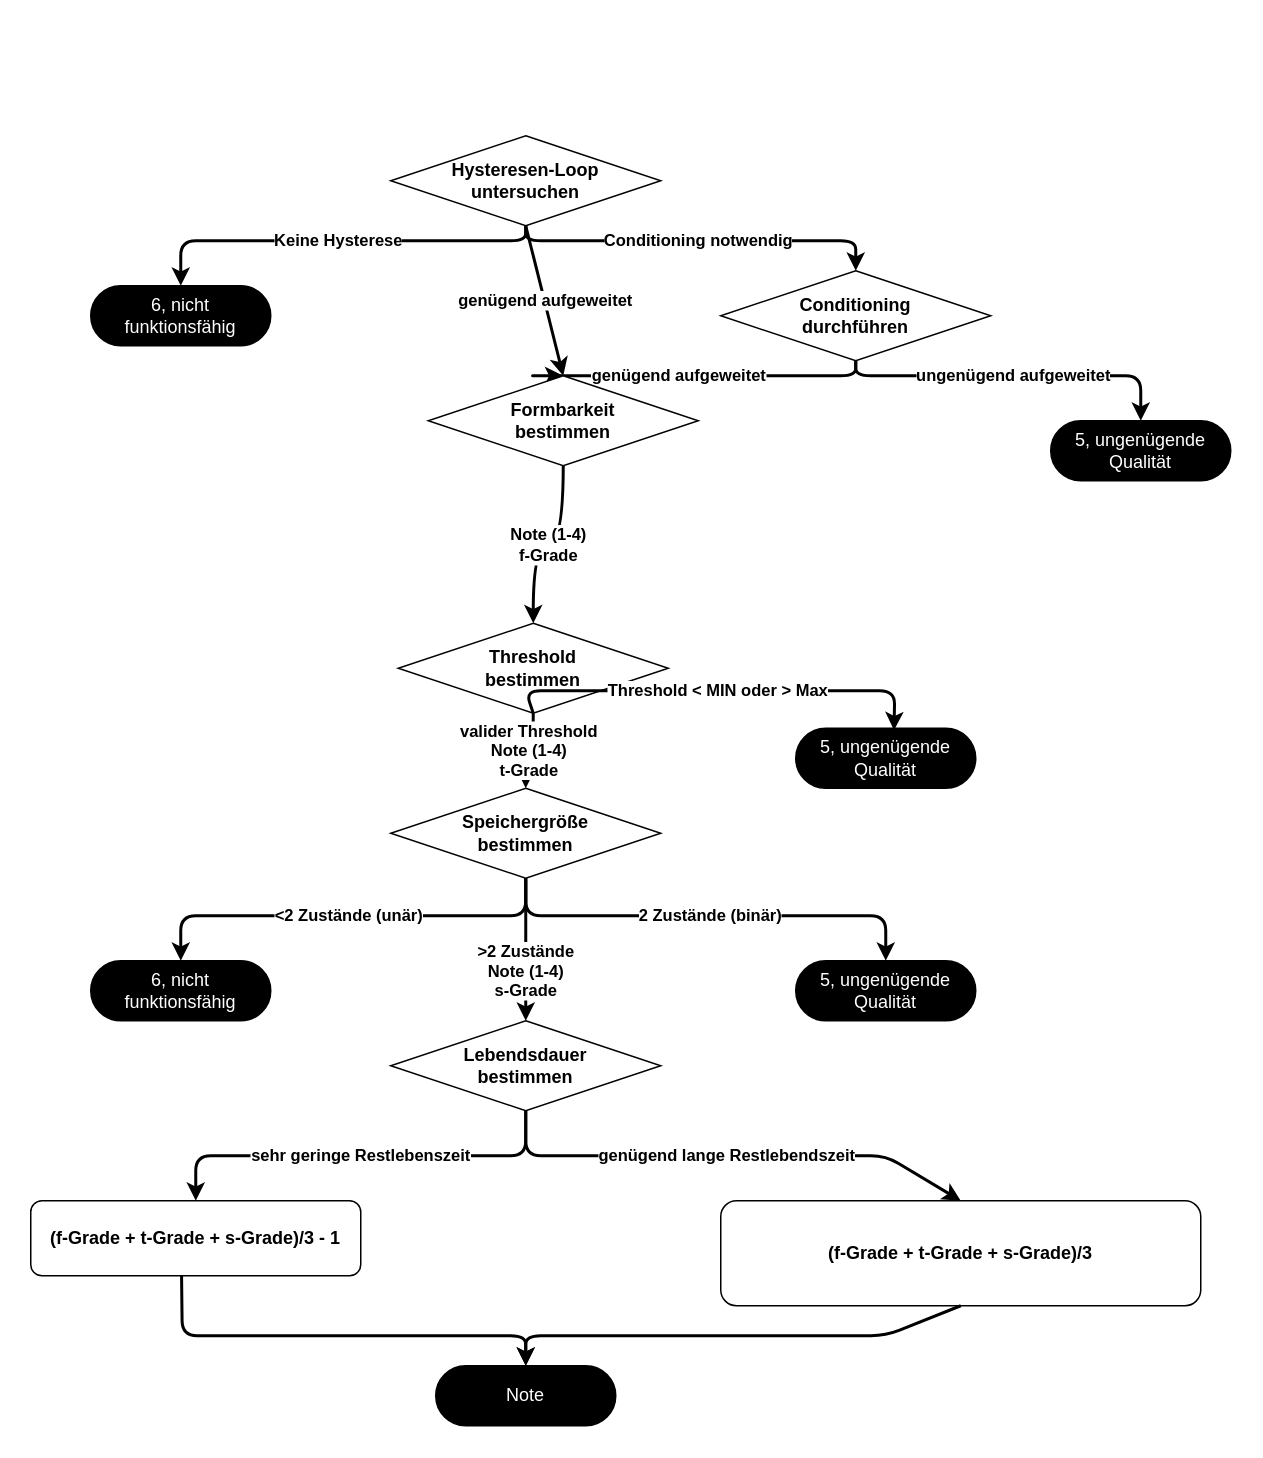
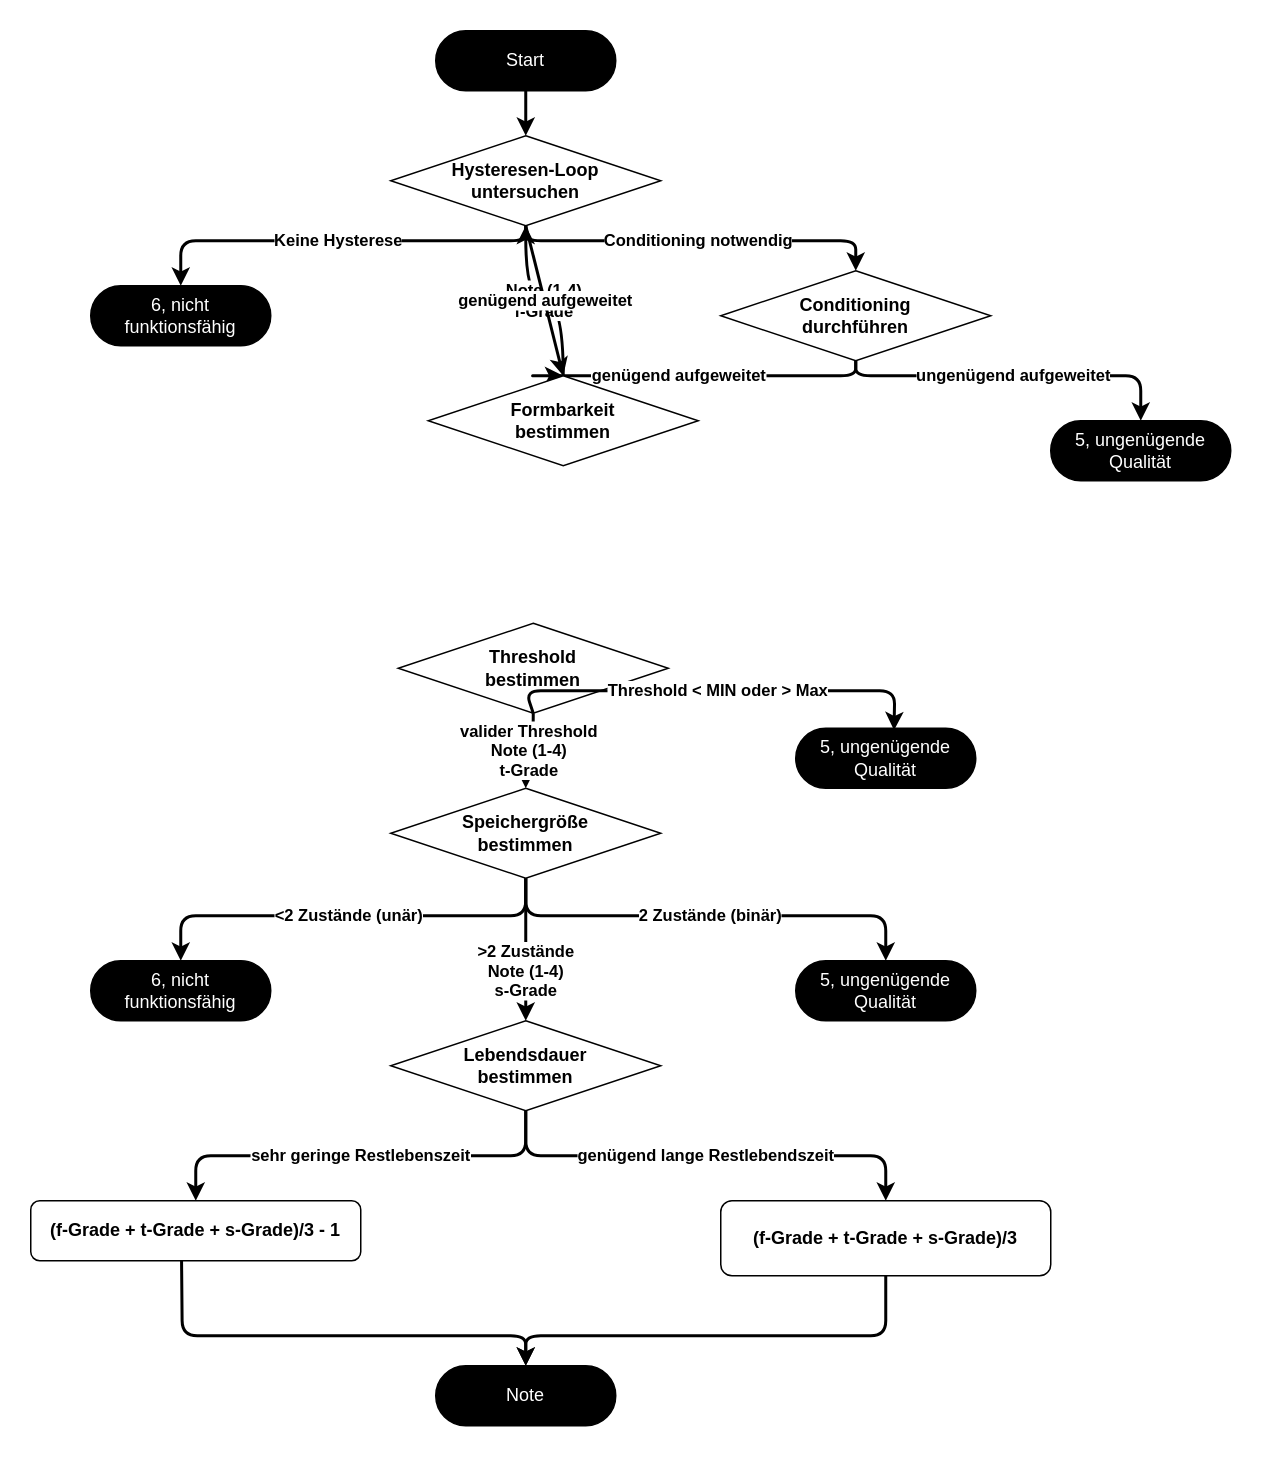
node "Start": added
edge "Start" -> "Hysteresen-Loop untersuchen": added
edge "Formbarkeit bestimmen" -> "Threshold bestimmen": now "Formbarkeit bestimmen" -> "Hysteresen-Loop untersuchen"
node "(f-Grade + t-Grade + s-Grade)/3 - 1": size 330x75 -> 330x60
node "(f-Grade + t-Grade + s-Grade)/3": size 480x105 -> 330x75
